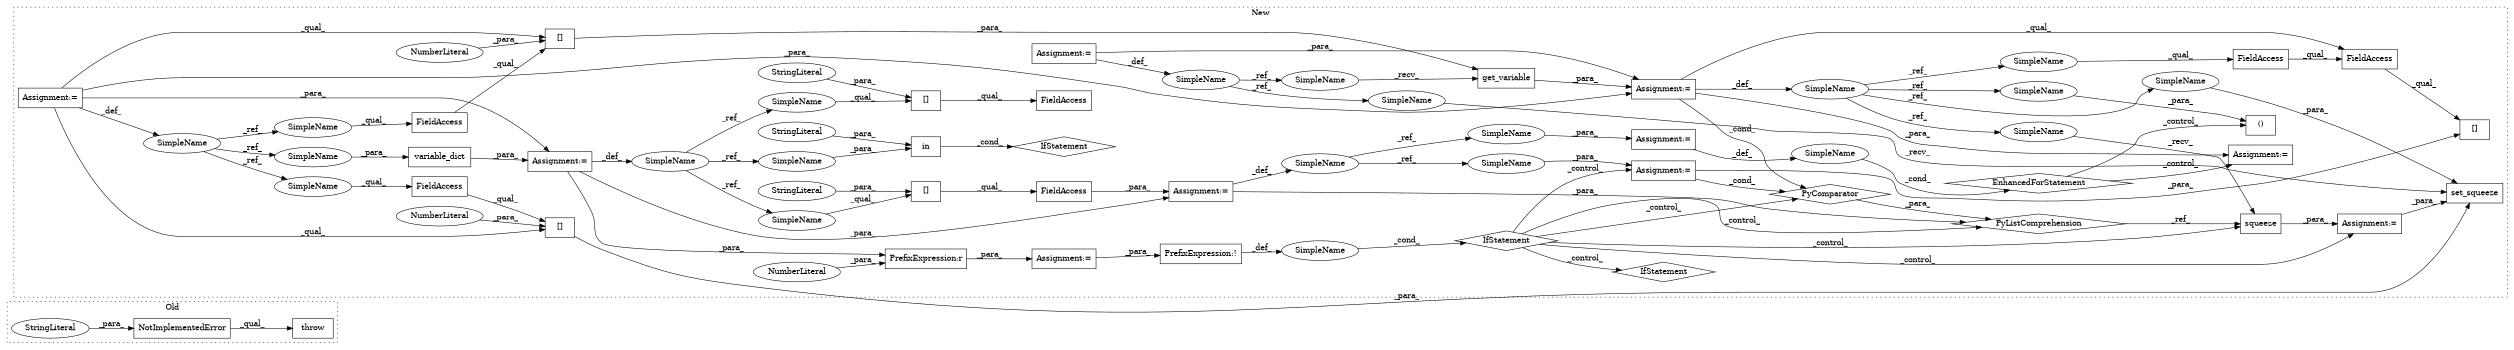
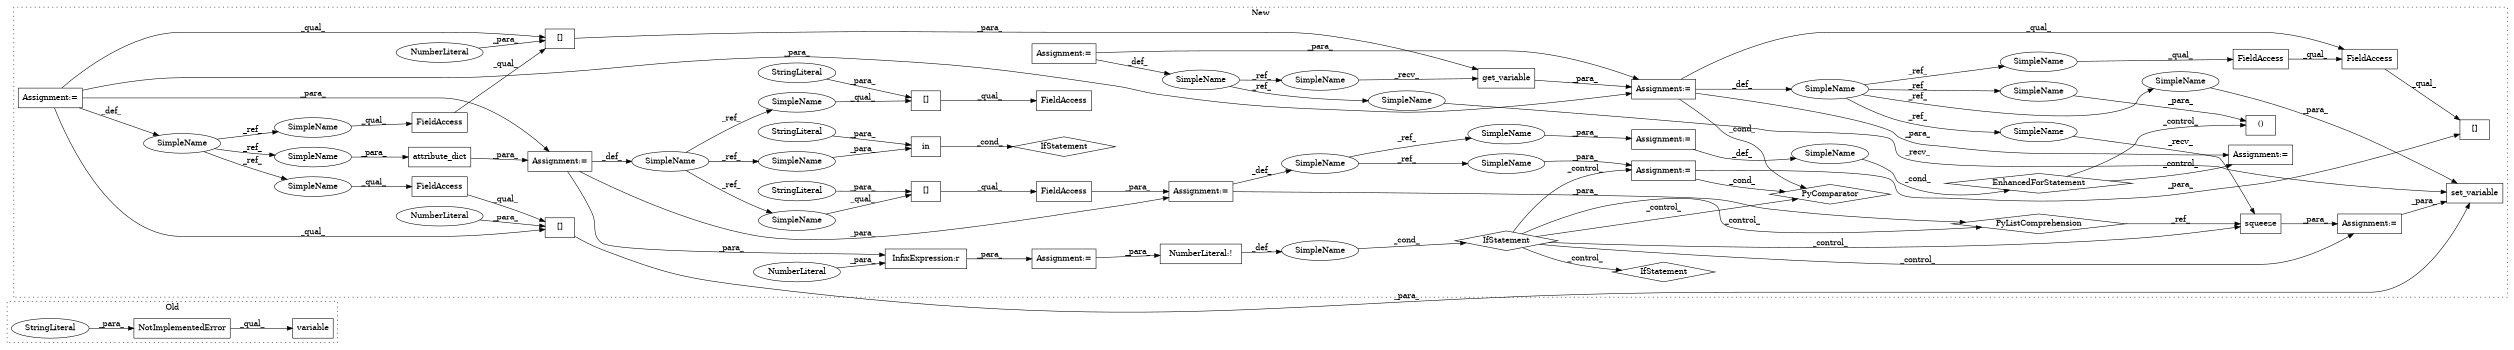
node "variable_dict": label "variable_dict" -> "attribute_dict"
node "set_squeeze": label "set_squeeze" -> "set_variable"
edge "PyComparator" -> "PyListComprehension": removed, label "_para_"
node "PrefixExpression:!": label "PrefixExpression:!" -> "NumberLiteral:!"
node "PrefixExpression:r": label "PrefixExpression:r" -> "InfixExpression:r"
node "throw": label "throw" -> "variable"
